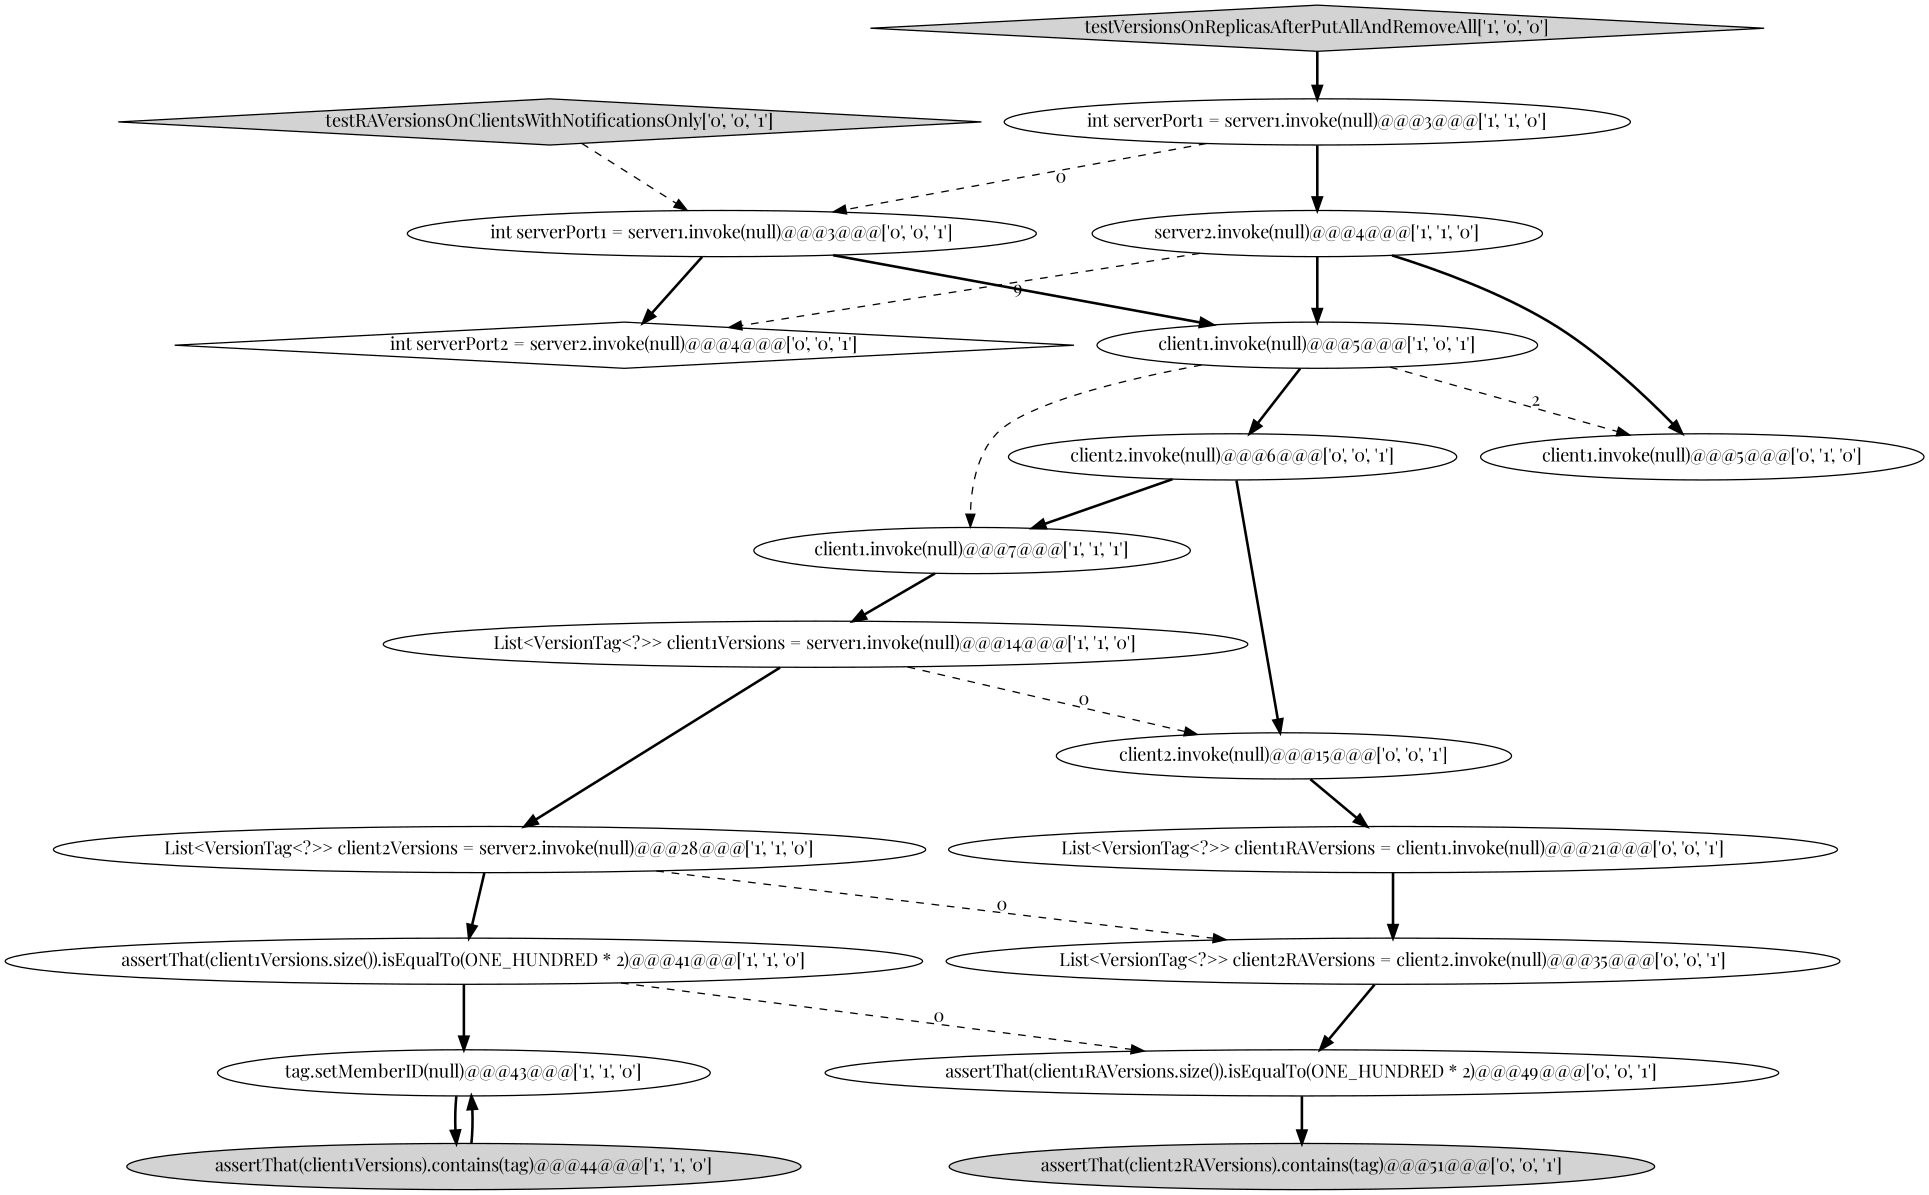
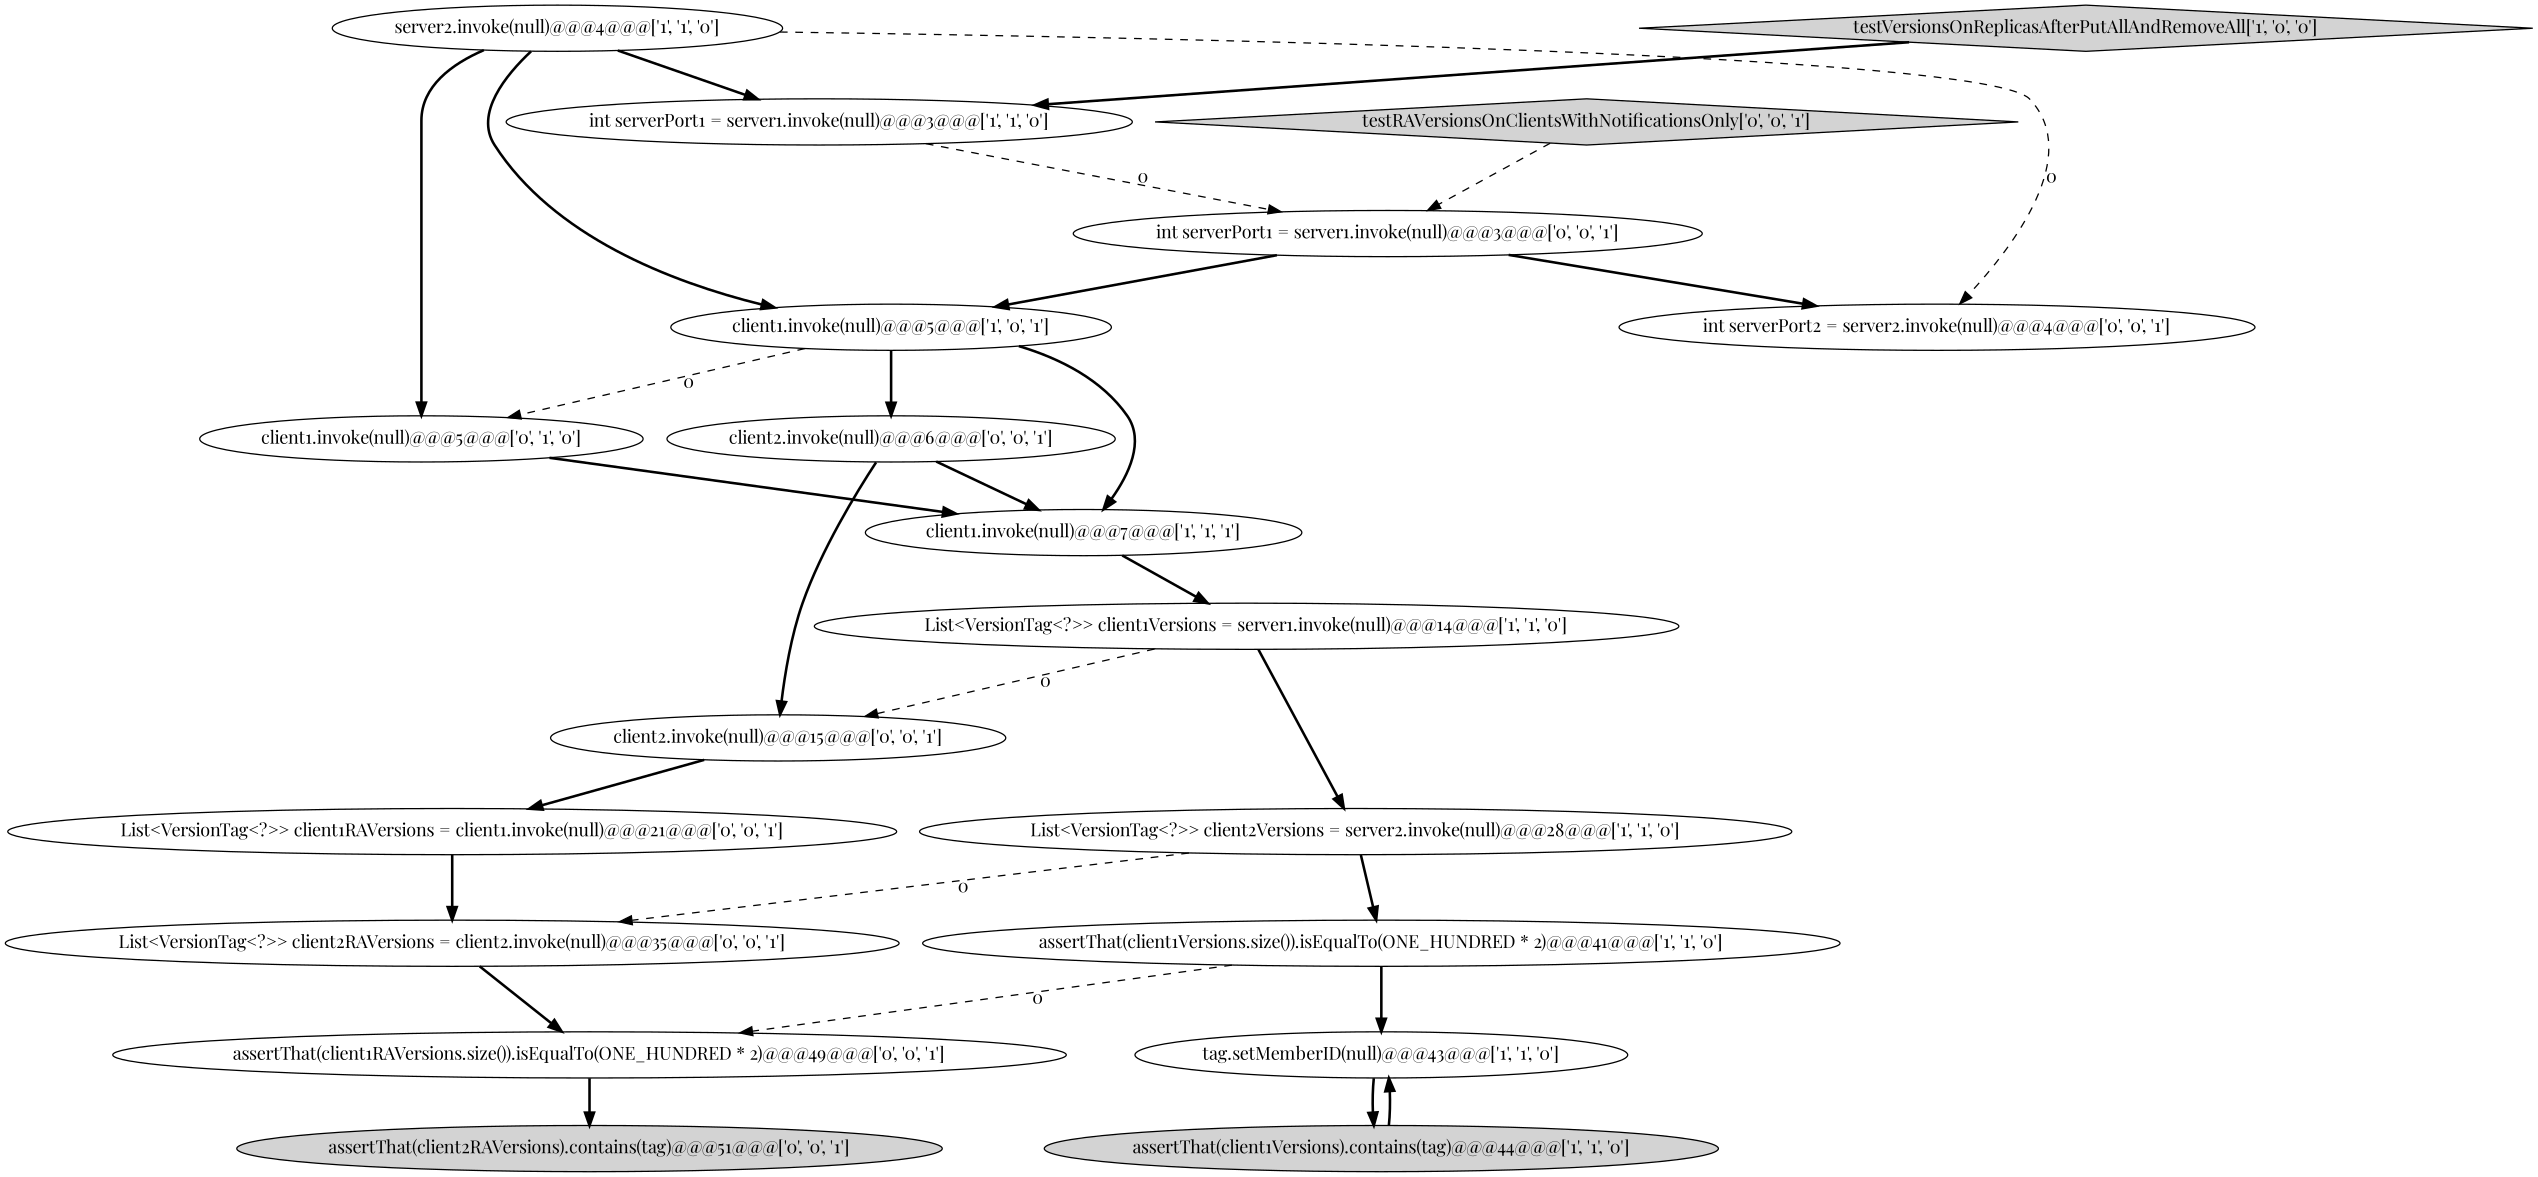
edge "int serverPort1 = server1.invoke(null)@@@3@@@['1', '1', '0']" -> "server2.invoke(null)@@@4@@@['1', '1', '0']": reversed
edge "server2.invoke(null)@@@4@@@['1', '1', '0']" -> "int serverPort2 = server2.invoke(null)@@@4@@@['0', '0', '1']": label "9" -> "0"
node "int serverPort2 = server2.invoke(null)@@@4@@@['0', '0', '1']": shape diamond -> ellipse
edge "client1.invoke(null)@@@5@@@['1', '0', '1']" -> "client1.invoke(null)@@@5@@@['0', '1', '0']": label "2" -> "0"
edge "client1.invoke(null)@@@5@@@['1', '0', '1']" -> "client1.invoke(null)@@@7@@@['1', '1', '1']": style dashed -> bold
edge "client1.invoke(null)@@@5@@@['0', '1', '0']" -> "client1.invoke(null)@@@7@@@['1', '1', '1']": added
